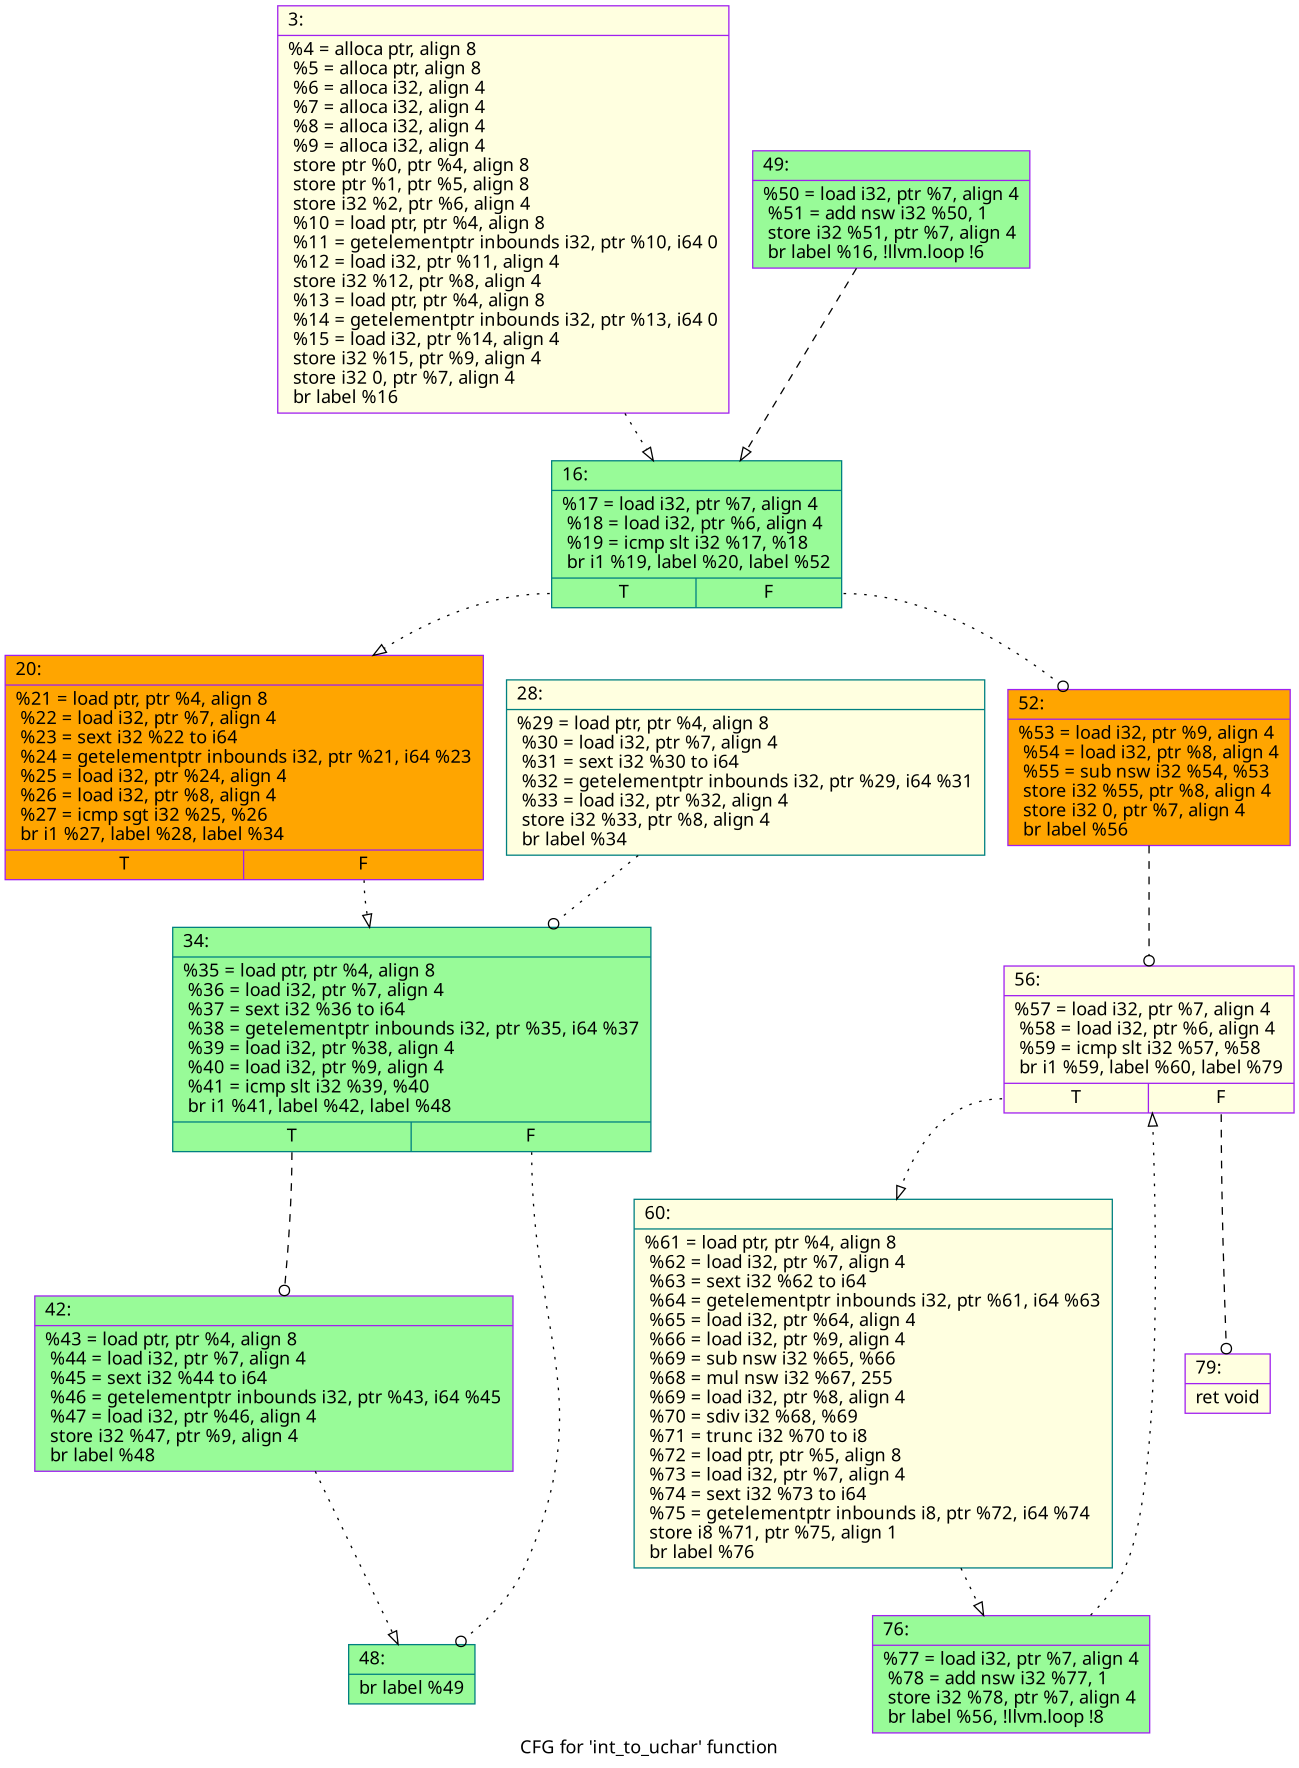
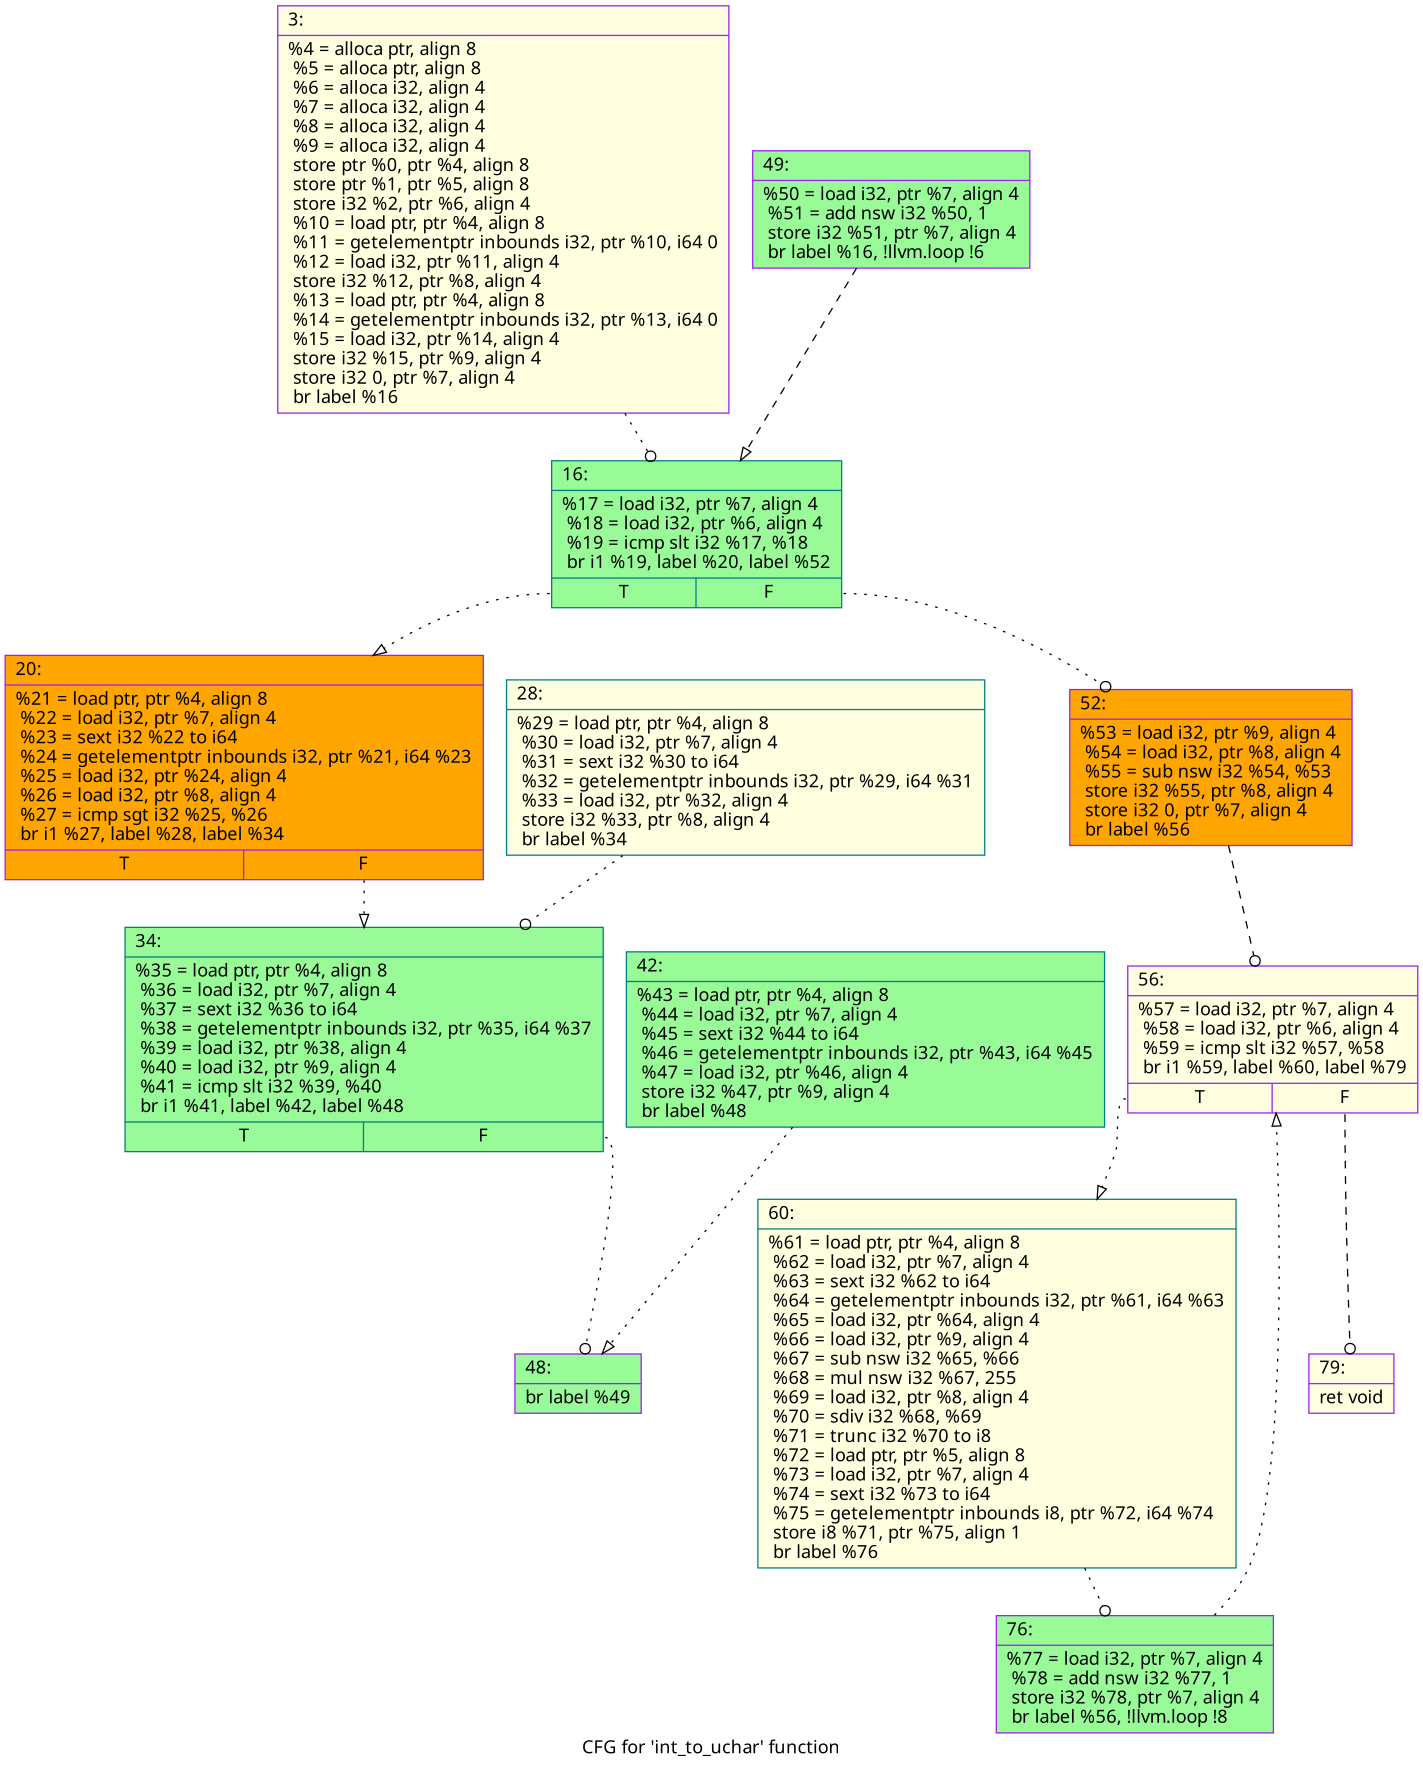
edge "3:" -> "16:": arrowhead onormal -> odot
edge "34:" -> "42:": removed
node "60:": text "%69 = sub nsw i32 %65, %66" -> "%67 = sub nsw i32 %65, %66"
node "42:": color purple -> teal
edge "60:" -> "76:": arrowhead onormal -> odot
node "48:": color teal -> purple
